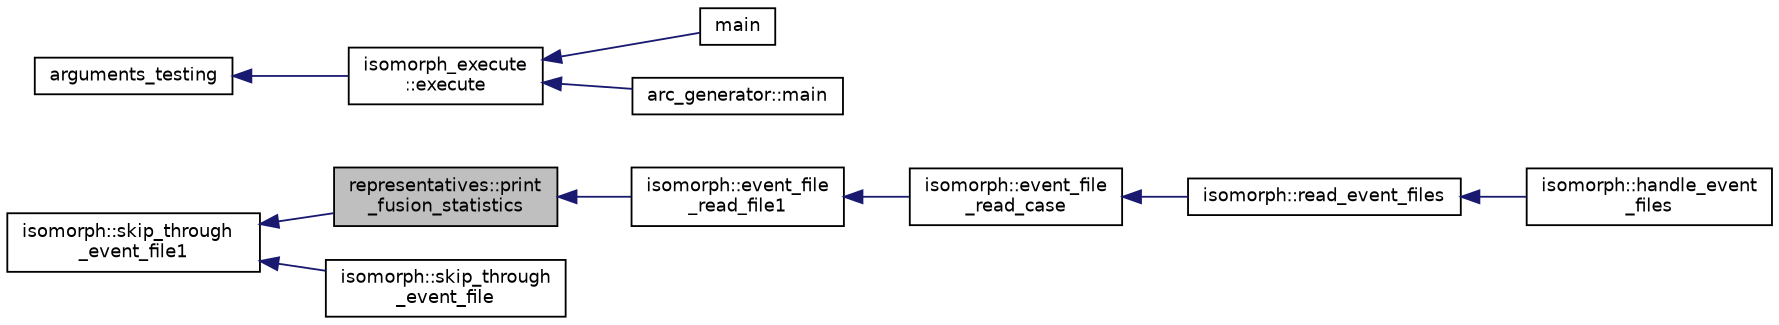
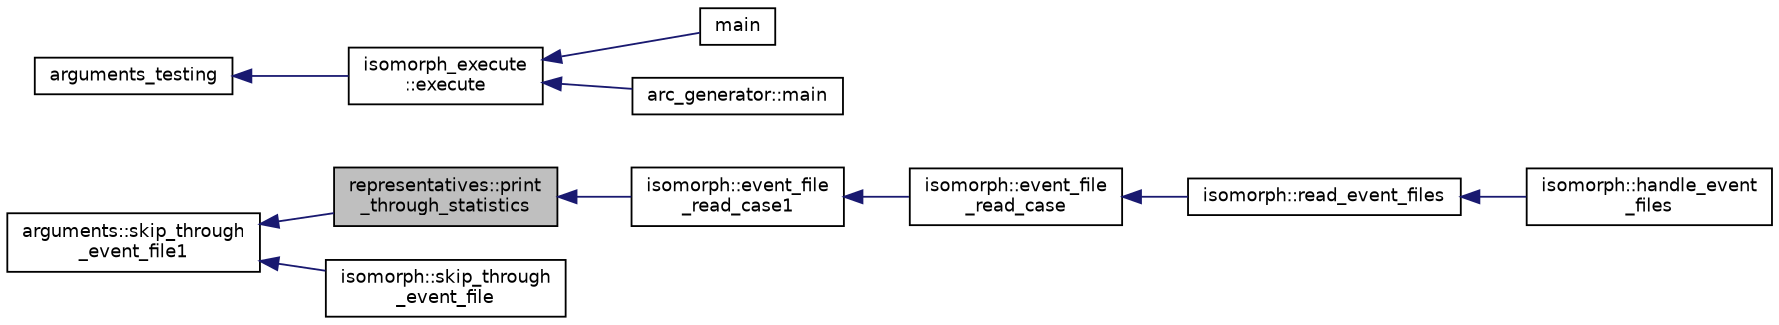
node "representatives::print _fusion_statistics": label "representatives::print _fusion_statistics" -> "representatives::print _through_statistics"
node "isomorph::event_file _read_file1": label "isomorph::event_file _read_file1" -> "isomorph::event_file _read_case1"
node "isomorph::skip_through _event_file1": label "isomorph::skip_through _event_file1" -> "arguments::skip_through _event_file1"
